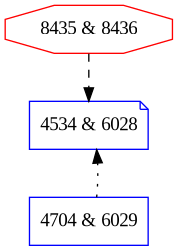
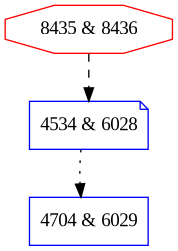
edge "4704 & 6029" -> "4534 & 6028": reversed
